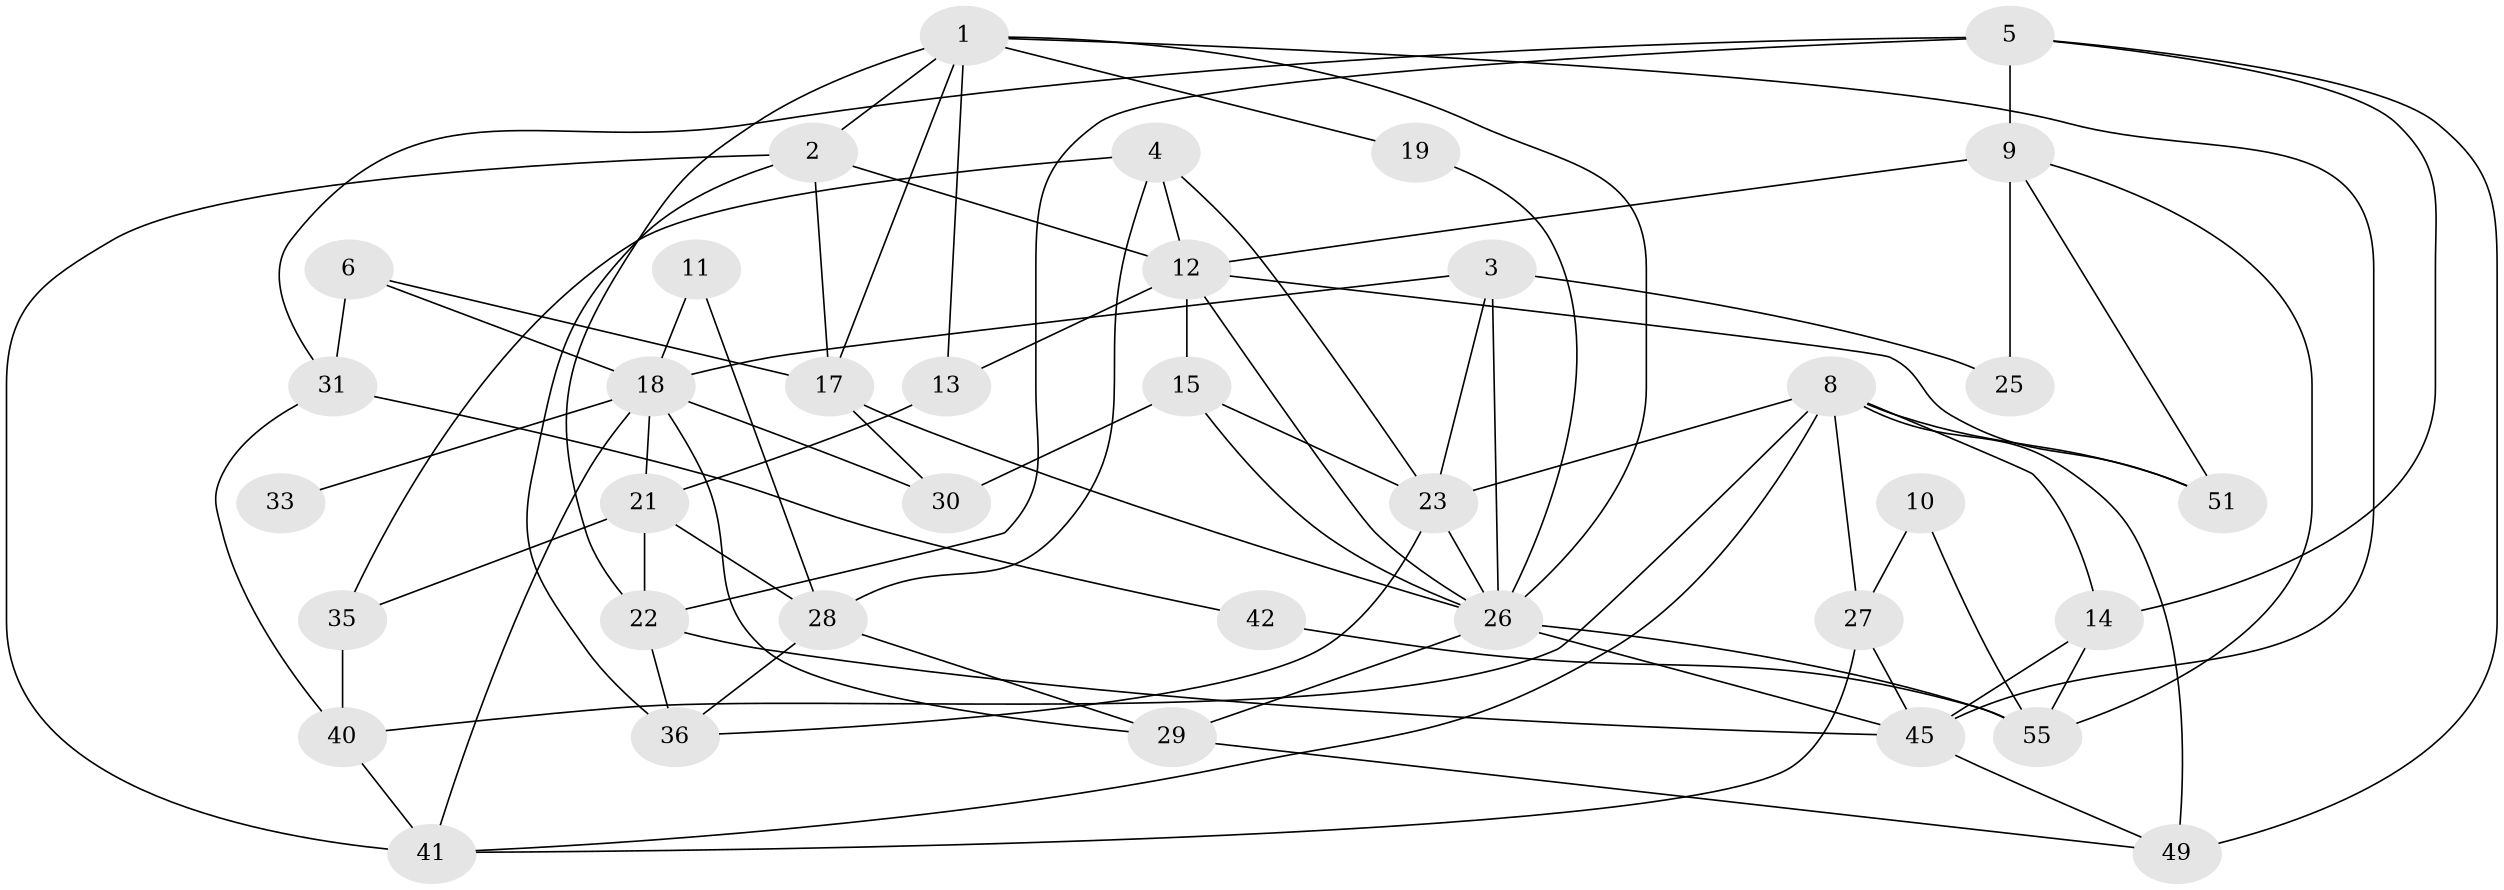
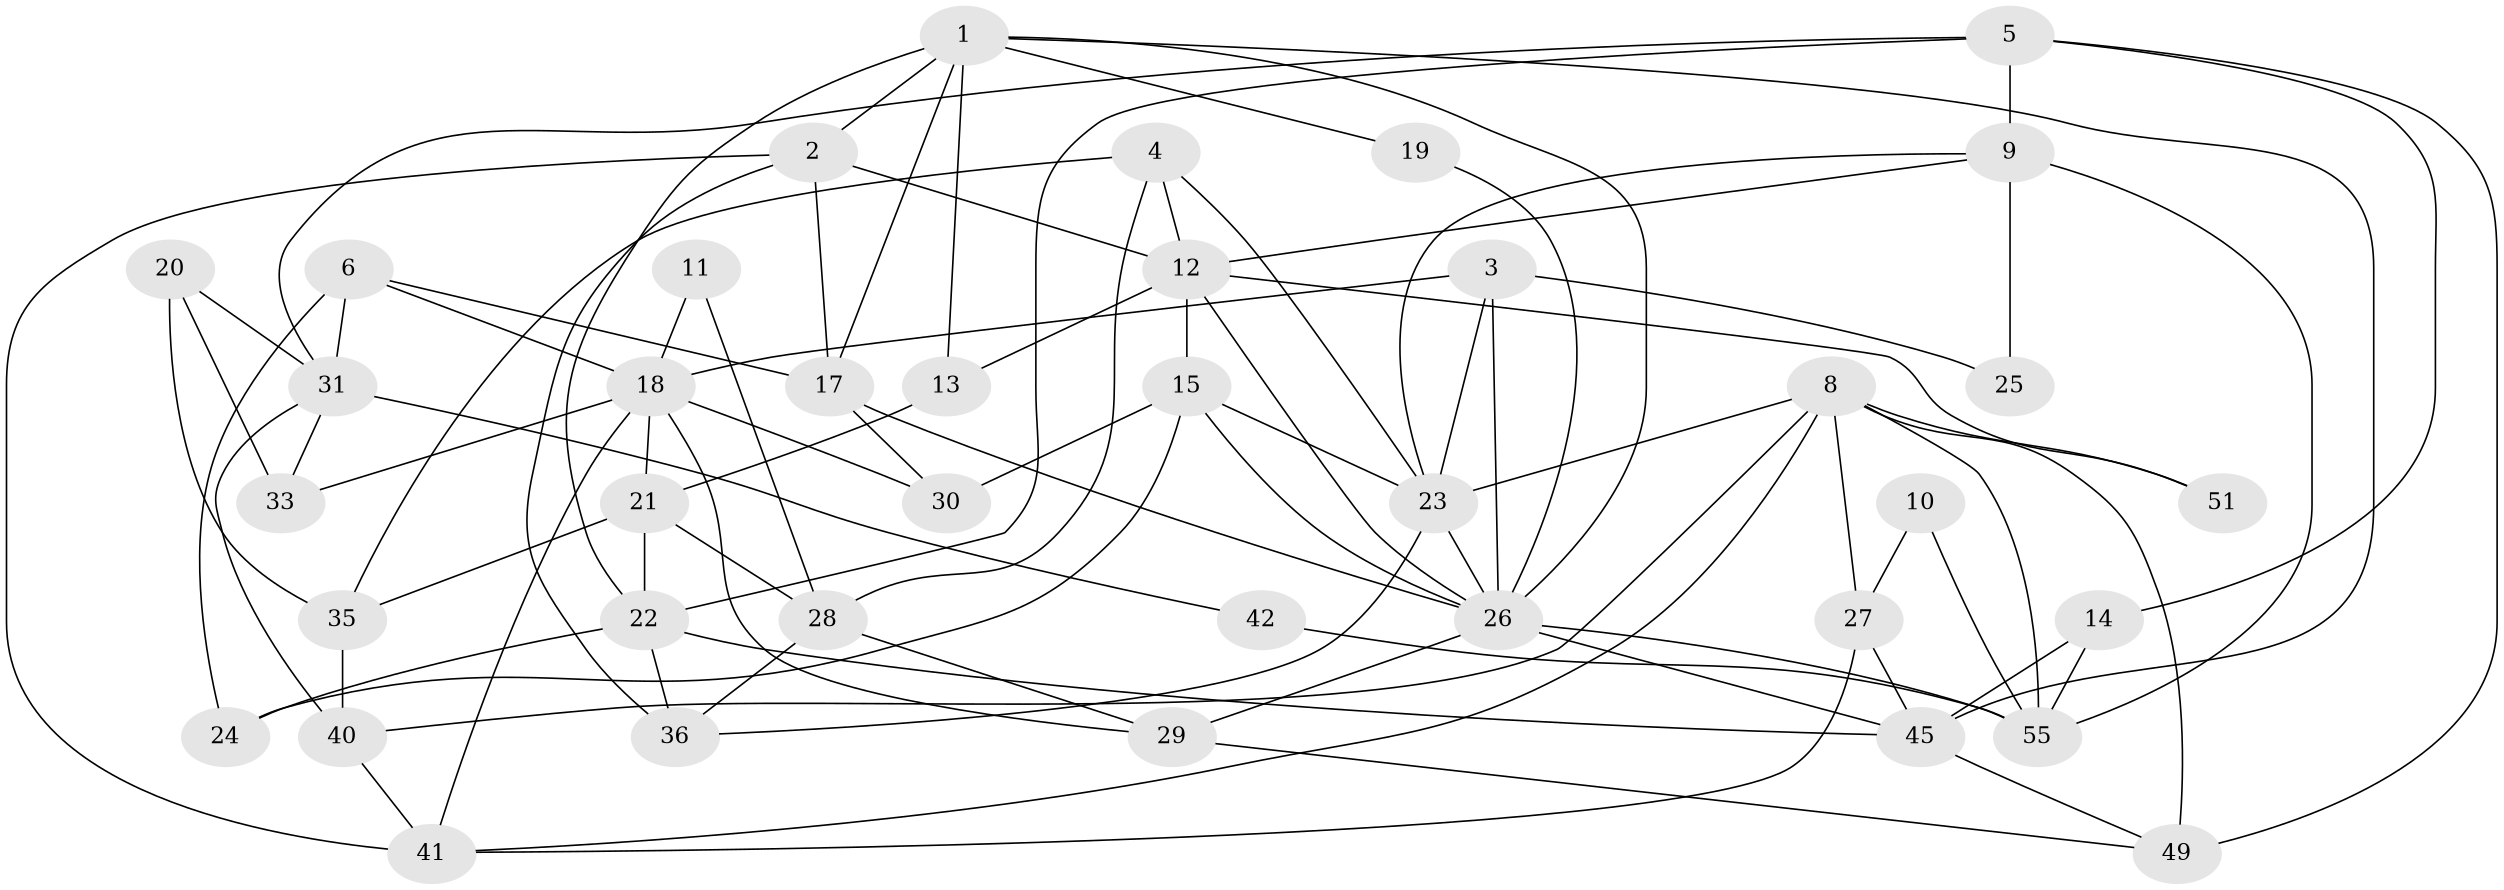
node "20": added
edge "9" -- "51": now "9" -- "23"
edge "31" -- "33": added
edge "8" -- "14": now "8" -- "55"
node "24": added
